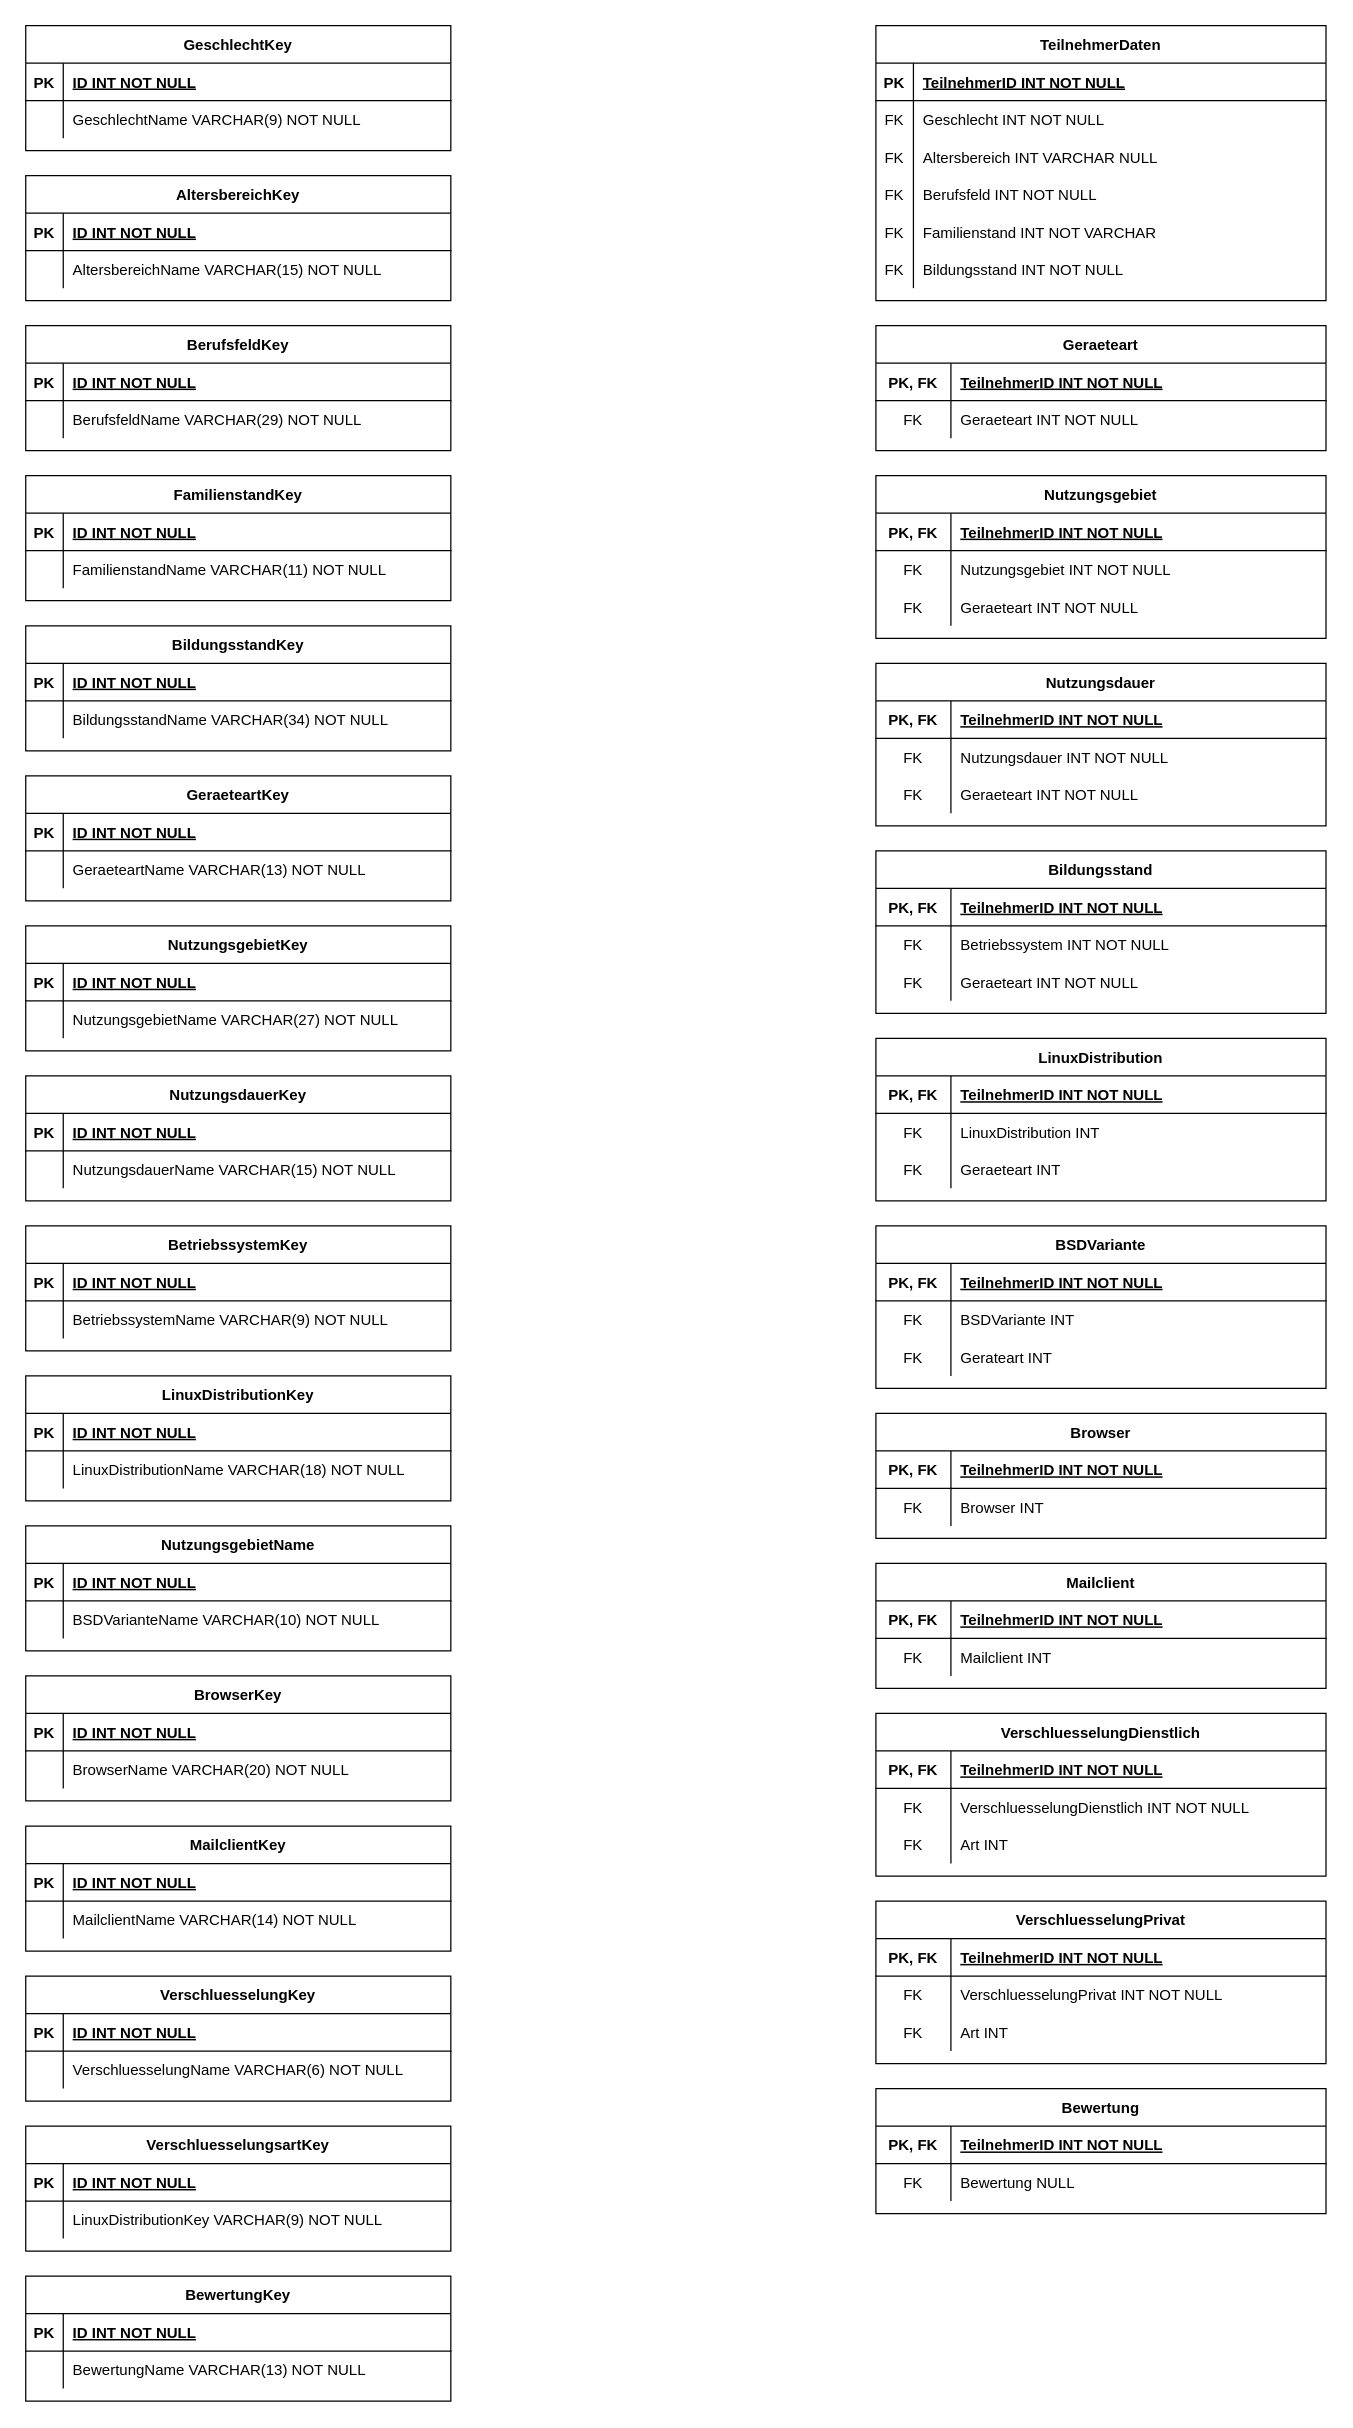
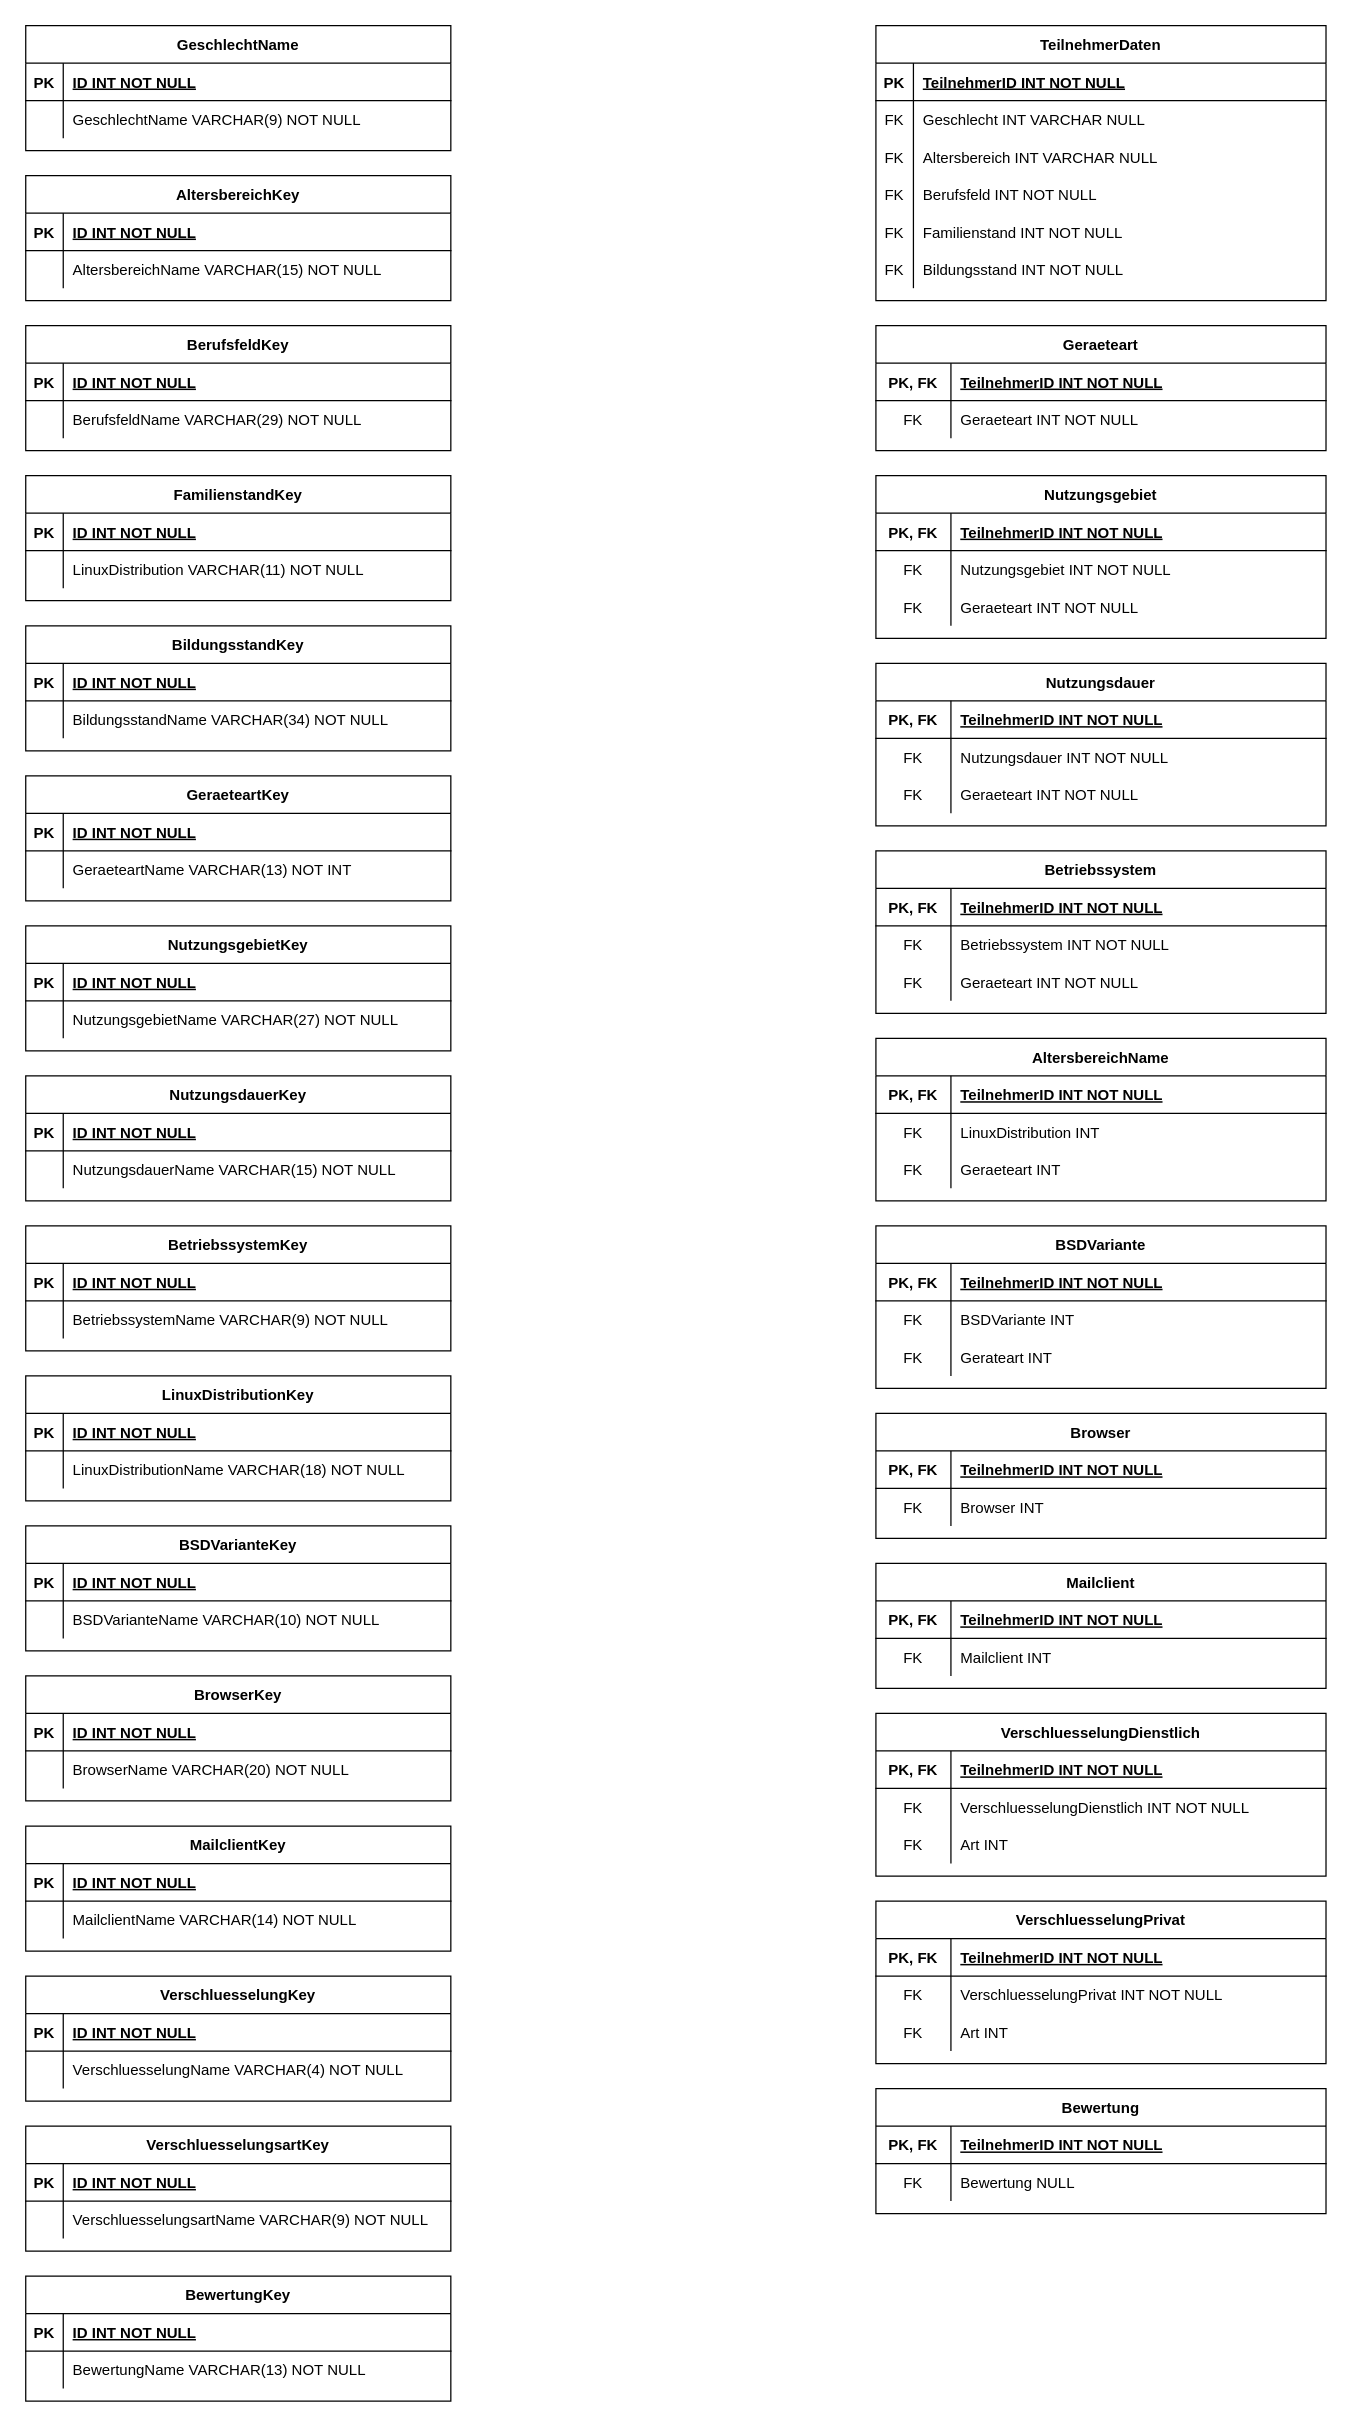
node "GeschlechtKey": label "GeschlechtKey" -> "GeschlechtName"
node "Geschlecht INT NOT NULL": label "Geschlecht INT NOT NULL" -> "Geschlecht INT VARCHAR NULL"
node "Familienstand INT NOT VARCHAR": label "Familienstand INT NOT VARCHAR" -> "Familienstand INT NOT NULL"
node "FamilienstandName VARCHAR(11) NOT NULL": label "FamilienstandName VARCHAR(11) NOT NULL" -> "LinuxDistribution VARCHAR(11) NOT NULL"
node "GeraeteartName VARCHAR(13) NOT NULL": label "GeraeteartName VARCHAR(13) NOT NULL" -> "GeraeteartName VARCHAR(13) NOT INT"
node "Bildungsstand": label "Bildungsstand" -> "Betriebssystem"
node "LinuxDistribution": label "LinuxDistribution" -> "AltersbereichName"
node "NutzungsgebietName": label "NutzungsgebietName" -> "BSDVarianteKey"
node "VerschluesselungName VARCHAR(6) NOT NULL": label "VerschluesselungName VARCHAR(6) NOT NULL" -> "VerschluesselungName VARCHAR(4) NOT NULL"
node "LinuxDistributionKey VARCHAR(9) NOT NULL": label "LinuxDistributionKey VARCHAR(9) NOT NULL" -> "VerschluesselungsartName VARCHAR(9) NOT NULL"
